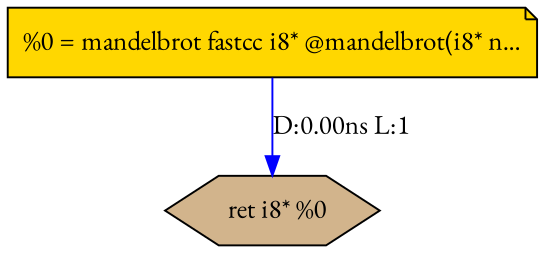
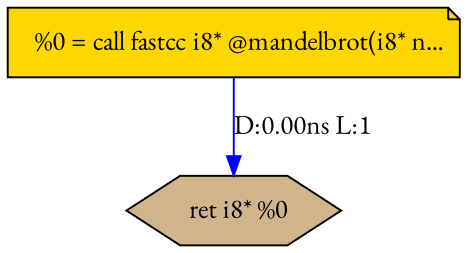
node "%0 = mandelbrot fastcc i8* @mandelbrot(i8* n...": label "%0 = mandelbrot fastcc i8* @mandelbrot(i8* n..." -> "%0 = call fastcc i8* @mandelbrot(i8* n..."
